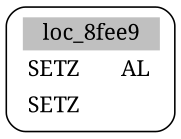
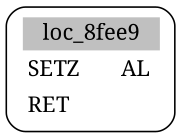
node "loc_8fee9": text "SETZ" -> "RET"
